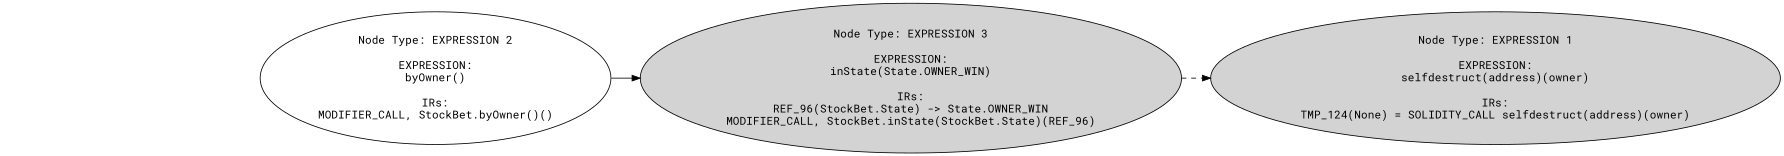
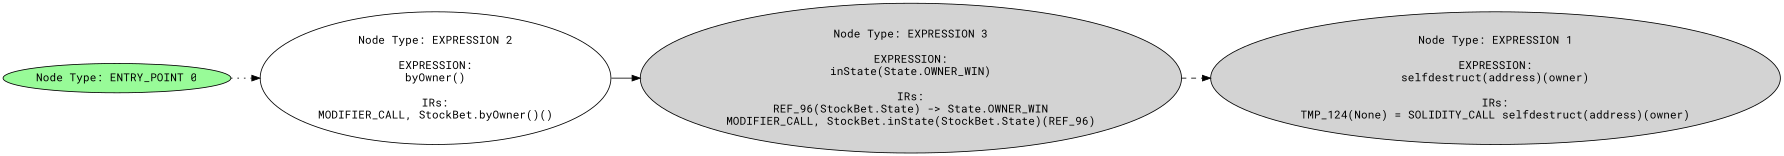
node "Node Type: ENTRY_POINT 0": added
